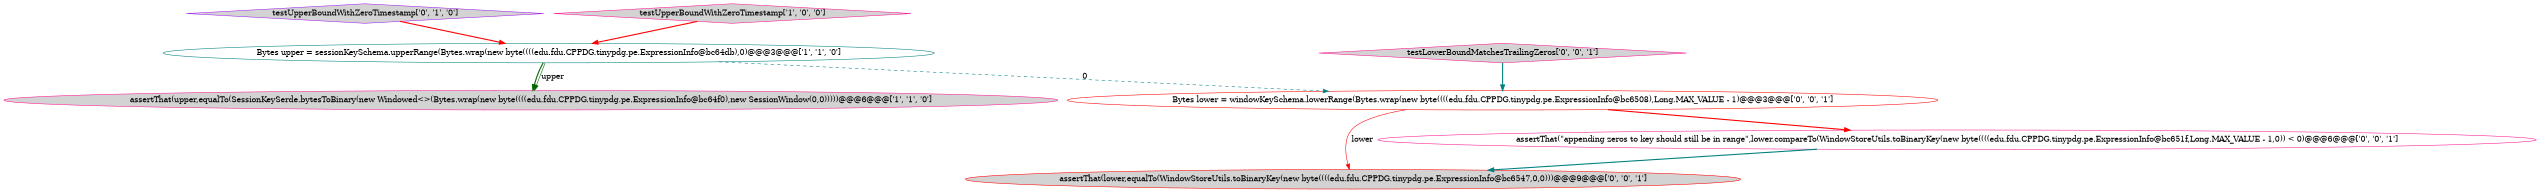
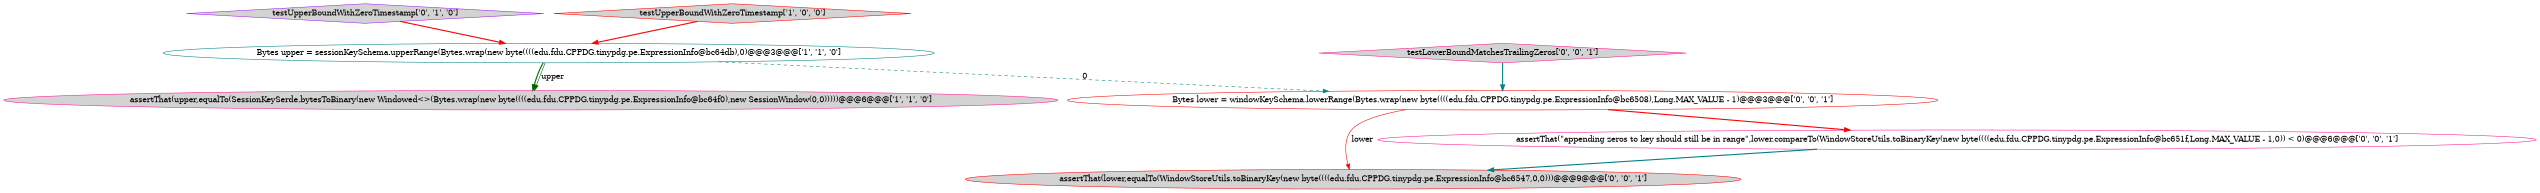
node "testUpperBoundWithZeroTimestamp['1', '0', '0']": color deeppink -> red
